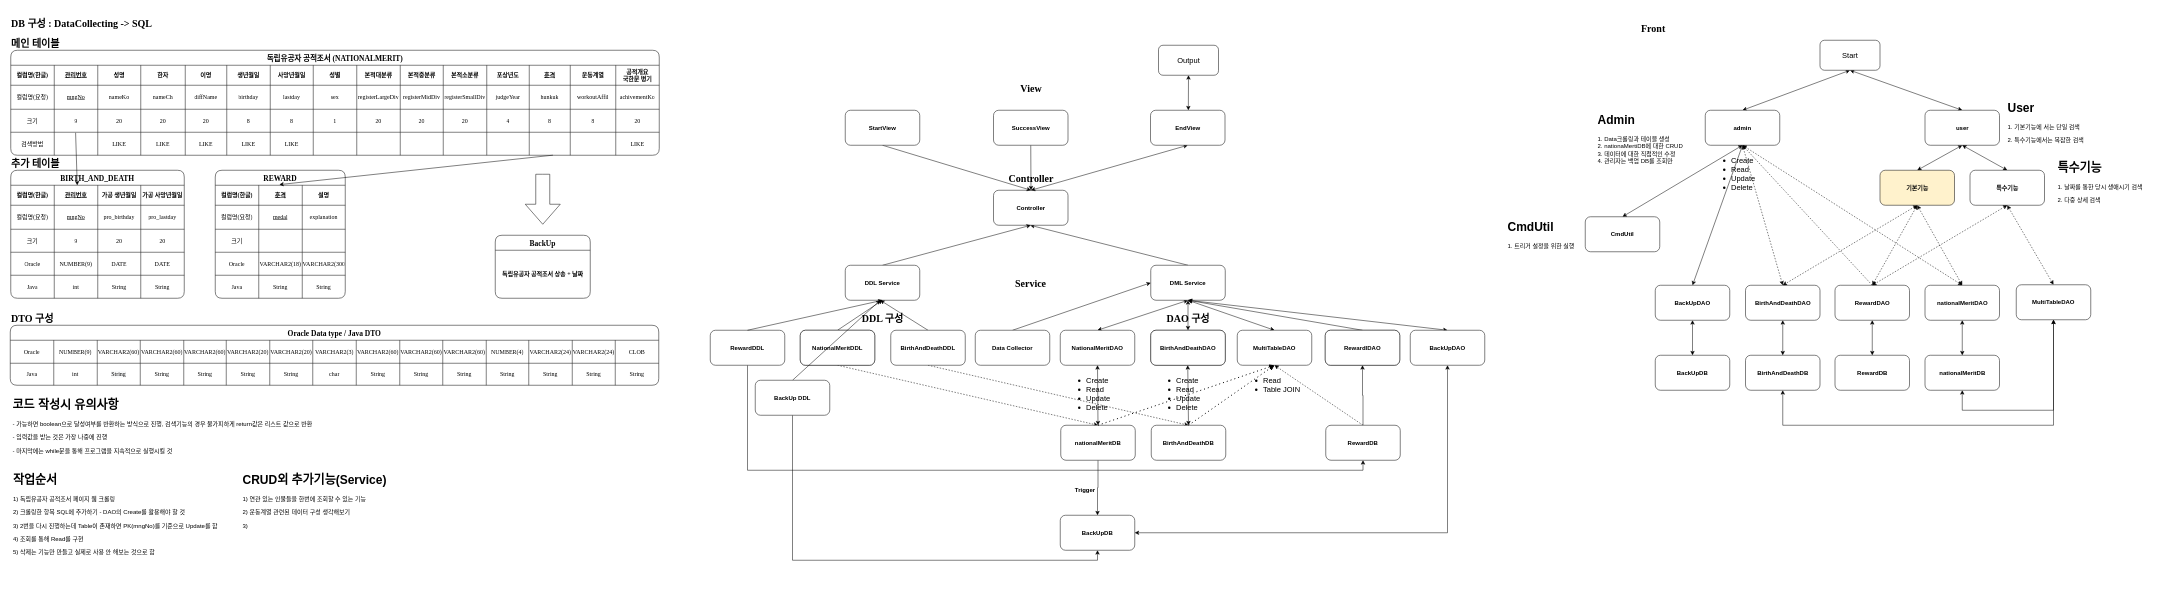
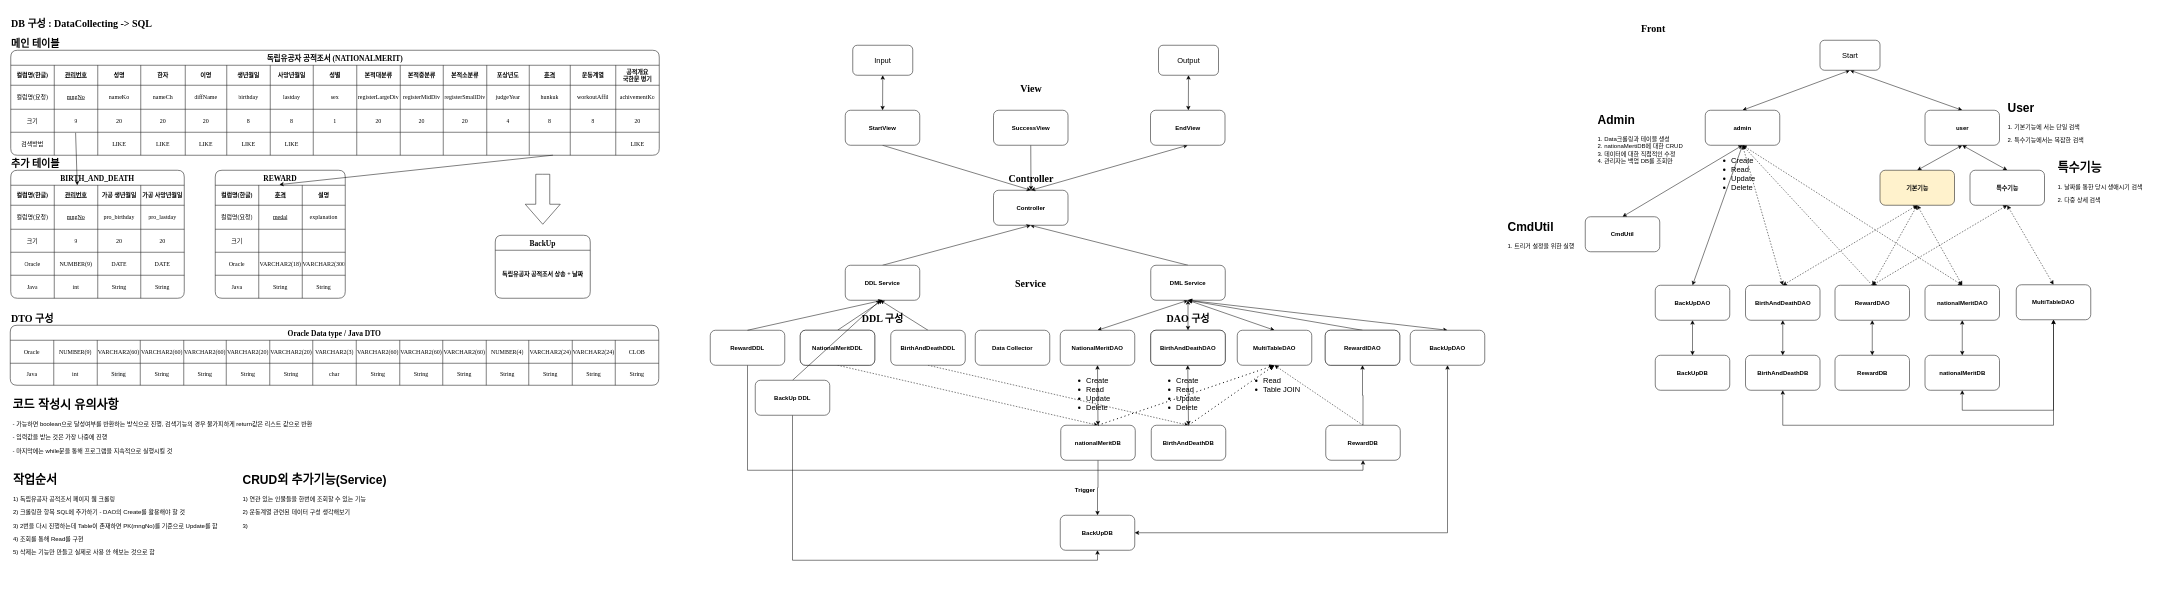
node "Input": added
edge "Input" -- "StartView": added
edge "Data Collector" -> "DML Service": removed
